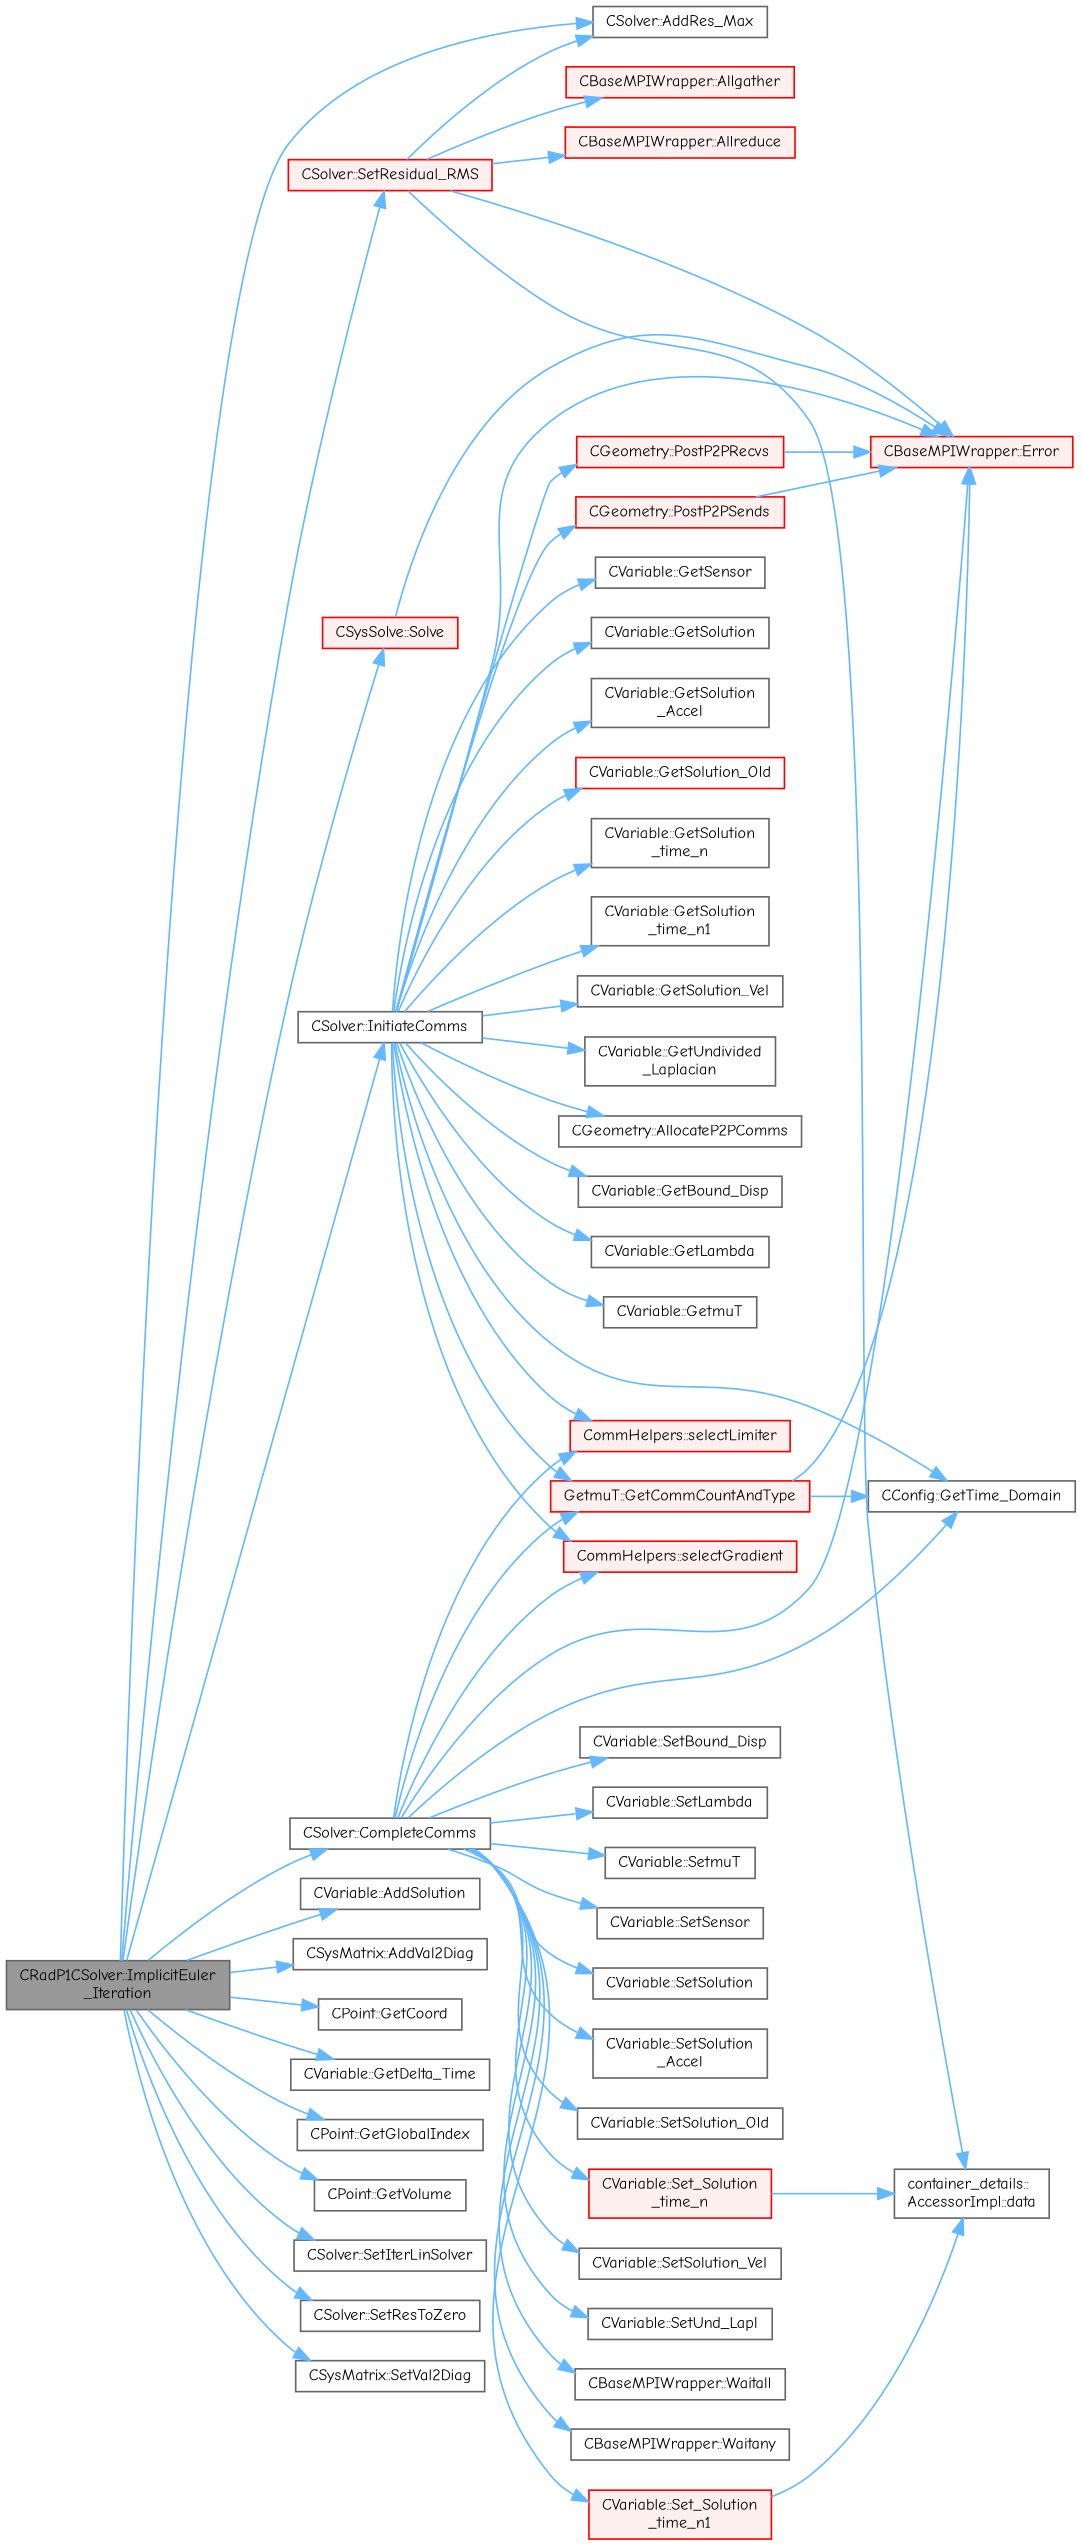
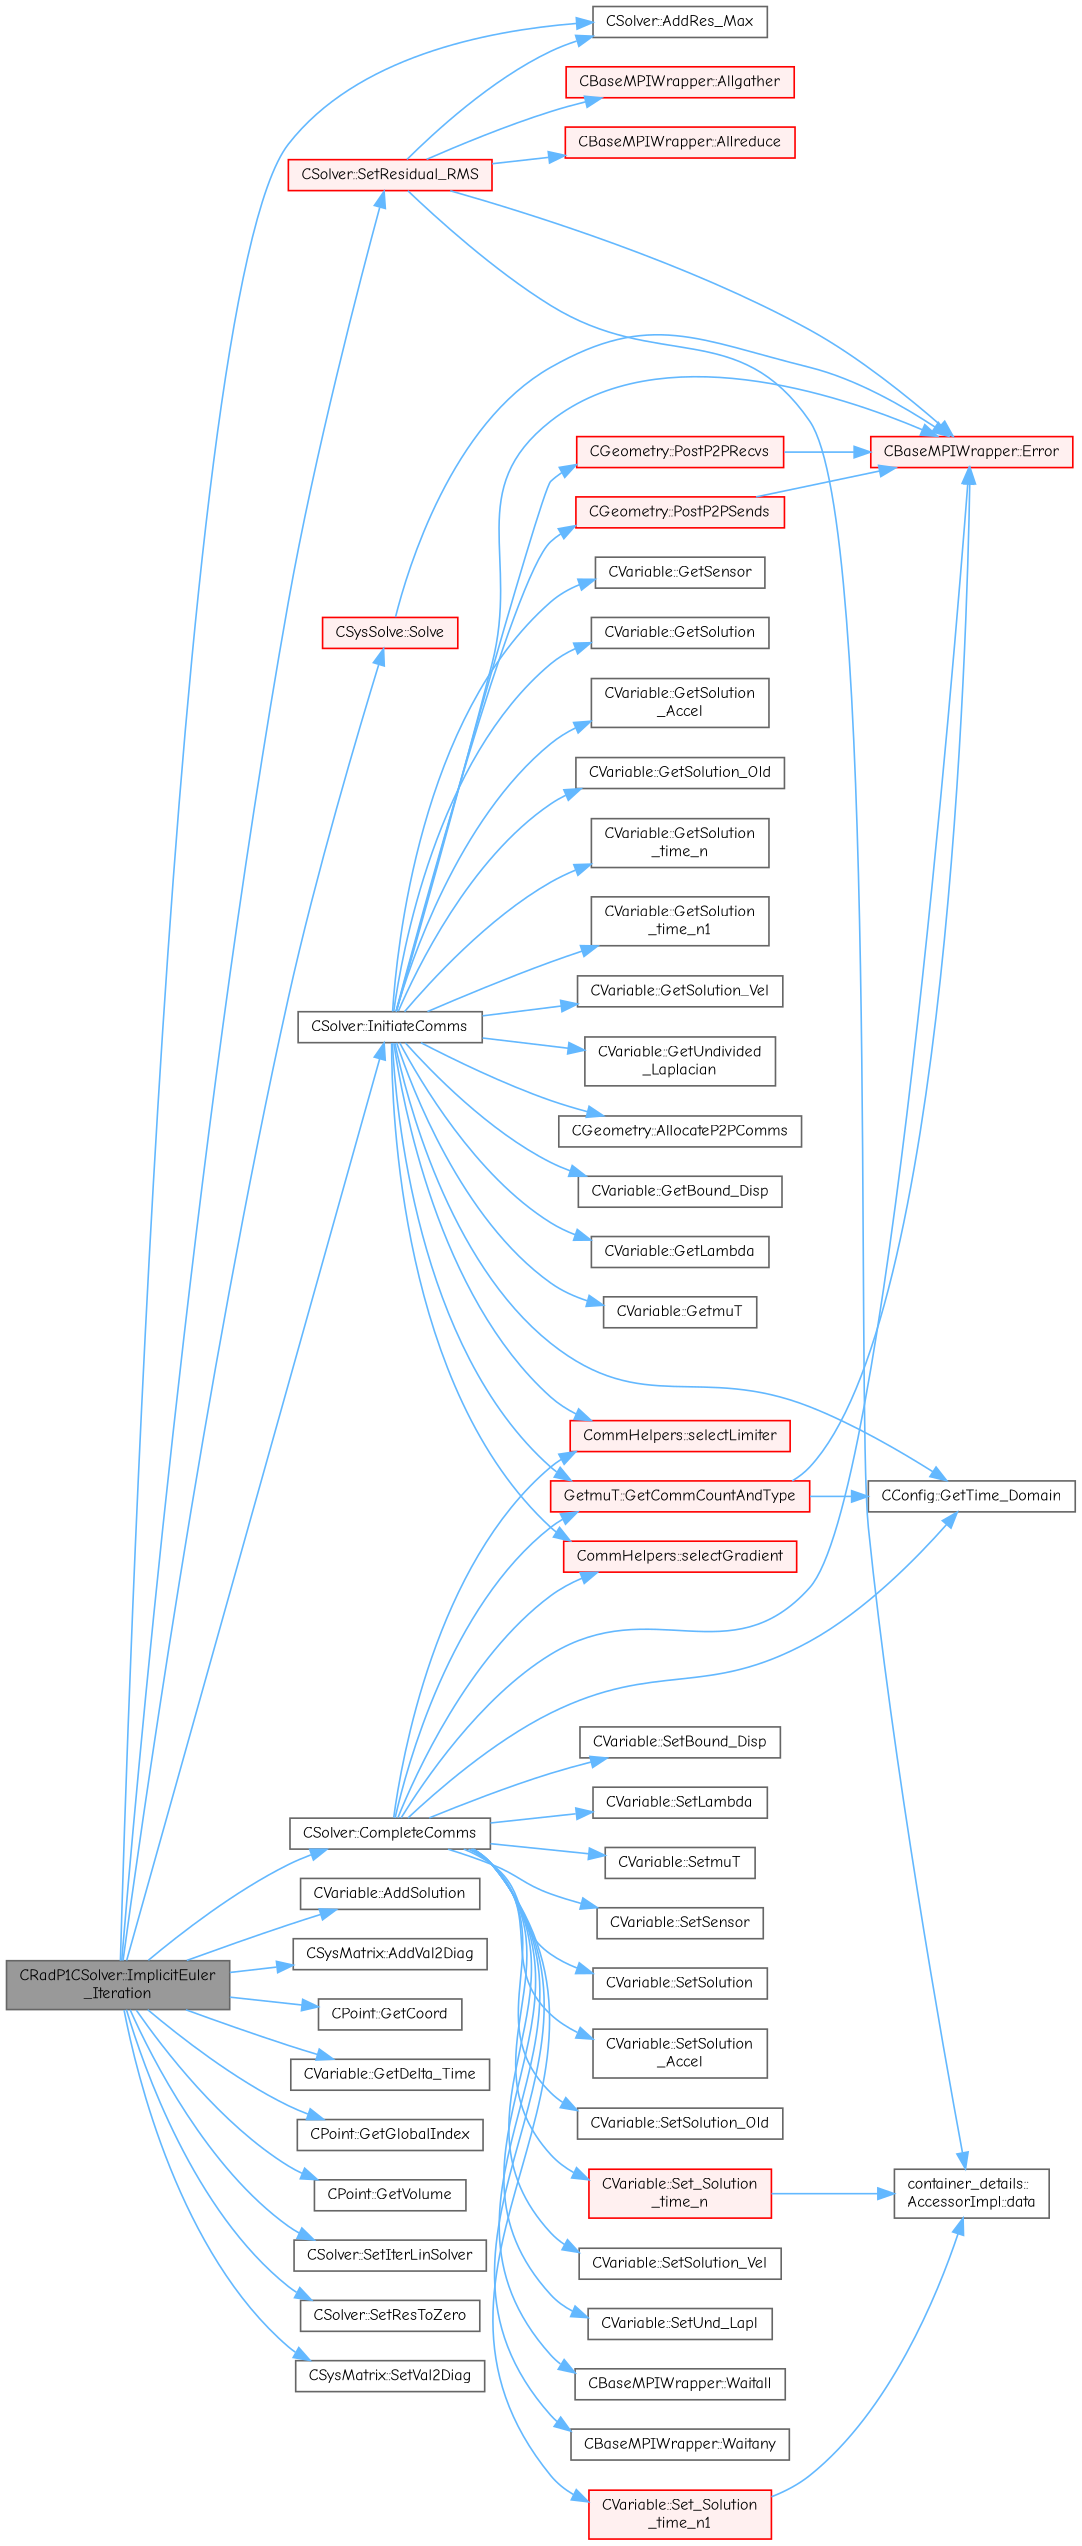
node "CVariable::GetSolution_Old": color red -> grey40
